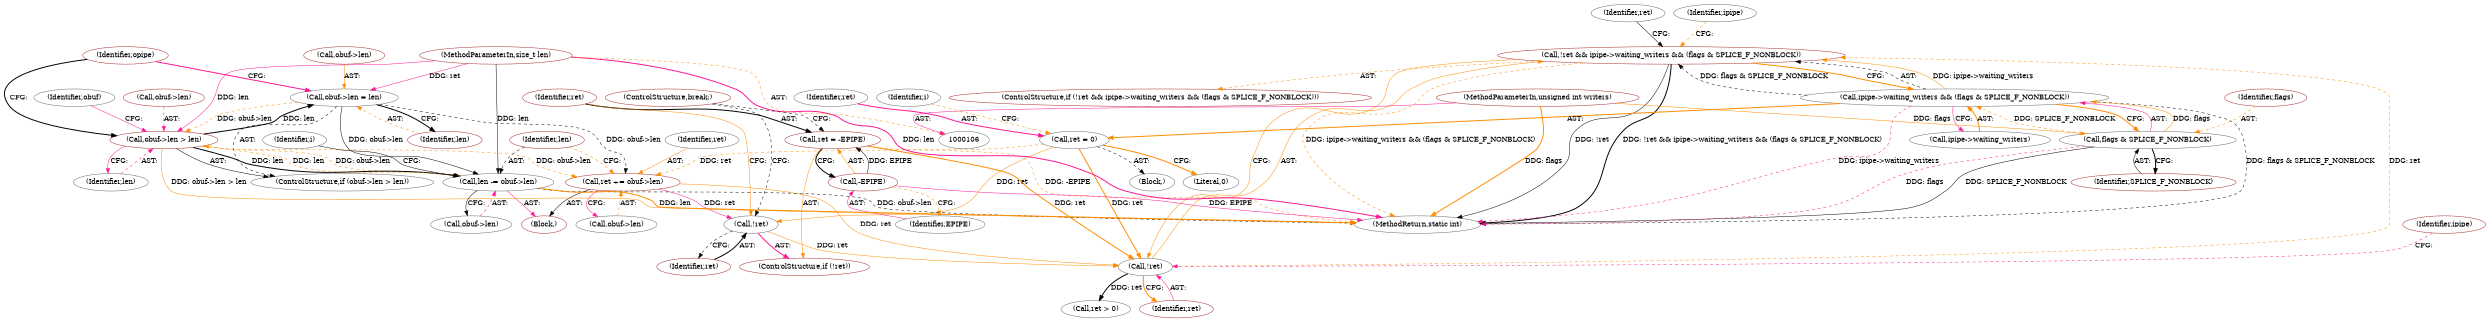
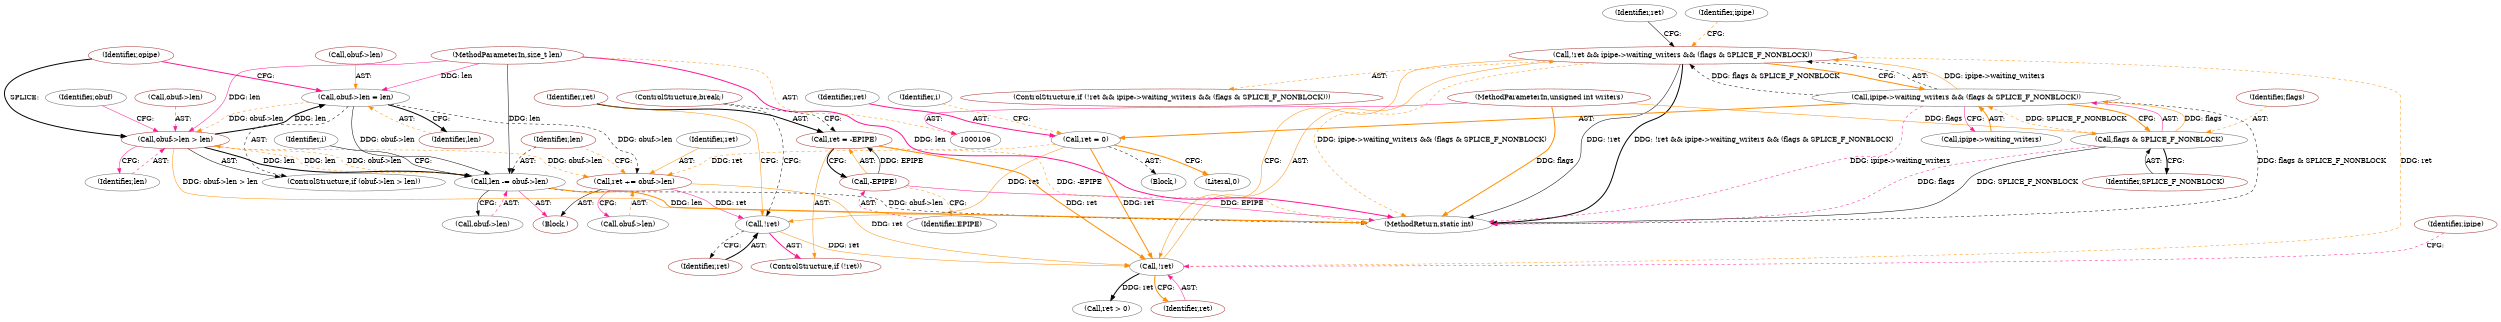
edge "(MethodParameterIn,size_t len)" -> "(Call,obuf->len = len)": label "DDG: ret" -> "DDG: len"
edge "(Identifier,opipe)" -> "(Call,obuf->len > len)": label "CFG: " -> "SPLICE: "
edge "(Identifier,EPIPE)" -> "(Call,-EPIPE)": style solid -> dashed
